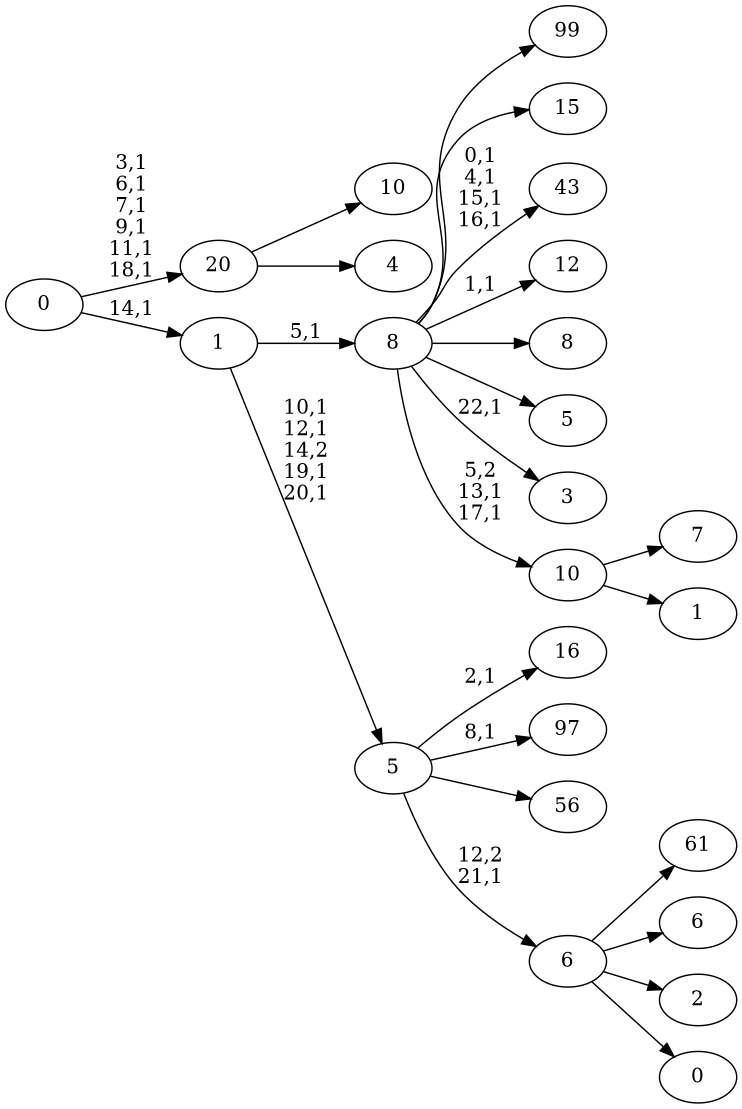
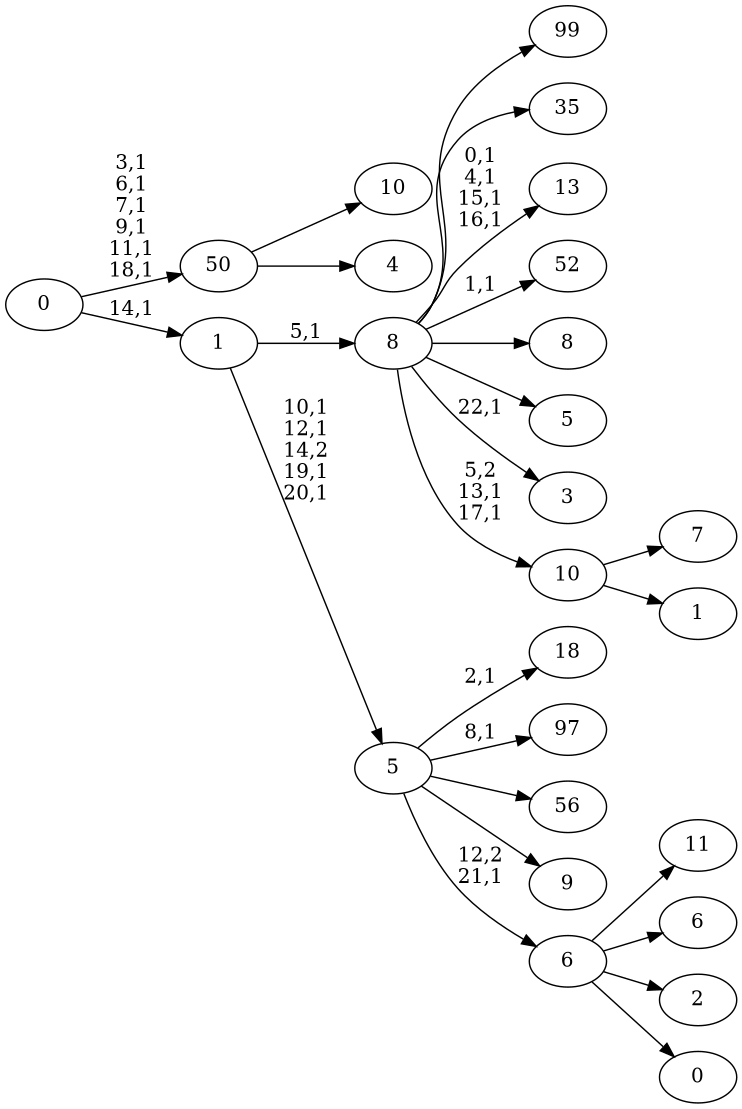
node "15": label "15" -> "35"
node "43": label "43" -> "13"
node "20": label "20" -> "50"
node "12": label "12" -> "52"
node "16": label "16" -> "18"
node "61": label "61" -> "11"
node "9": added
